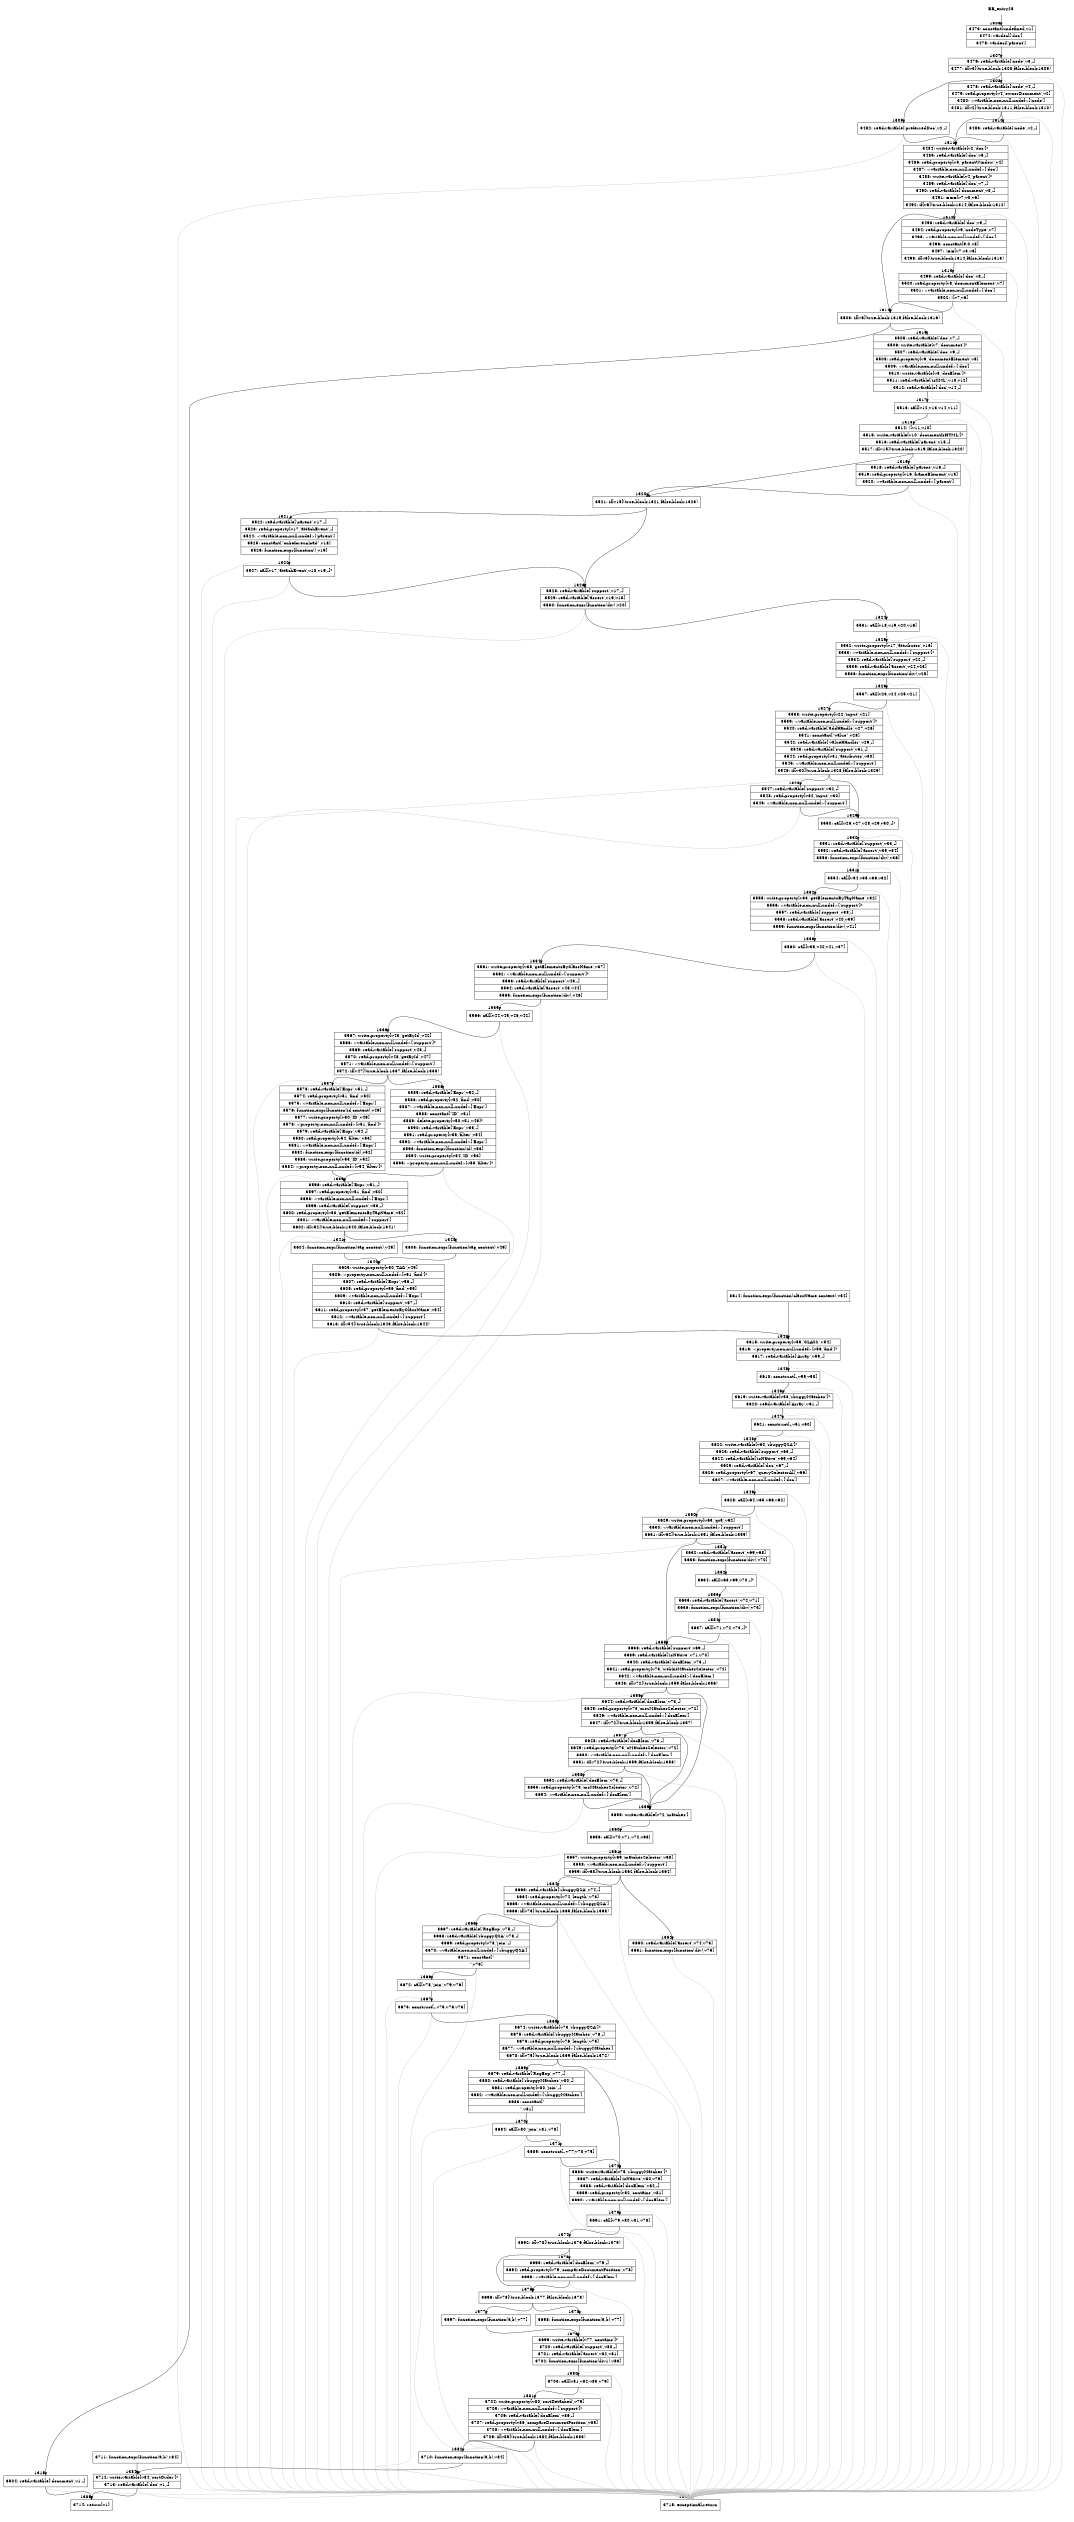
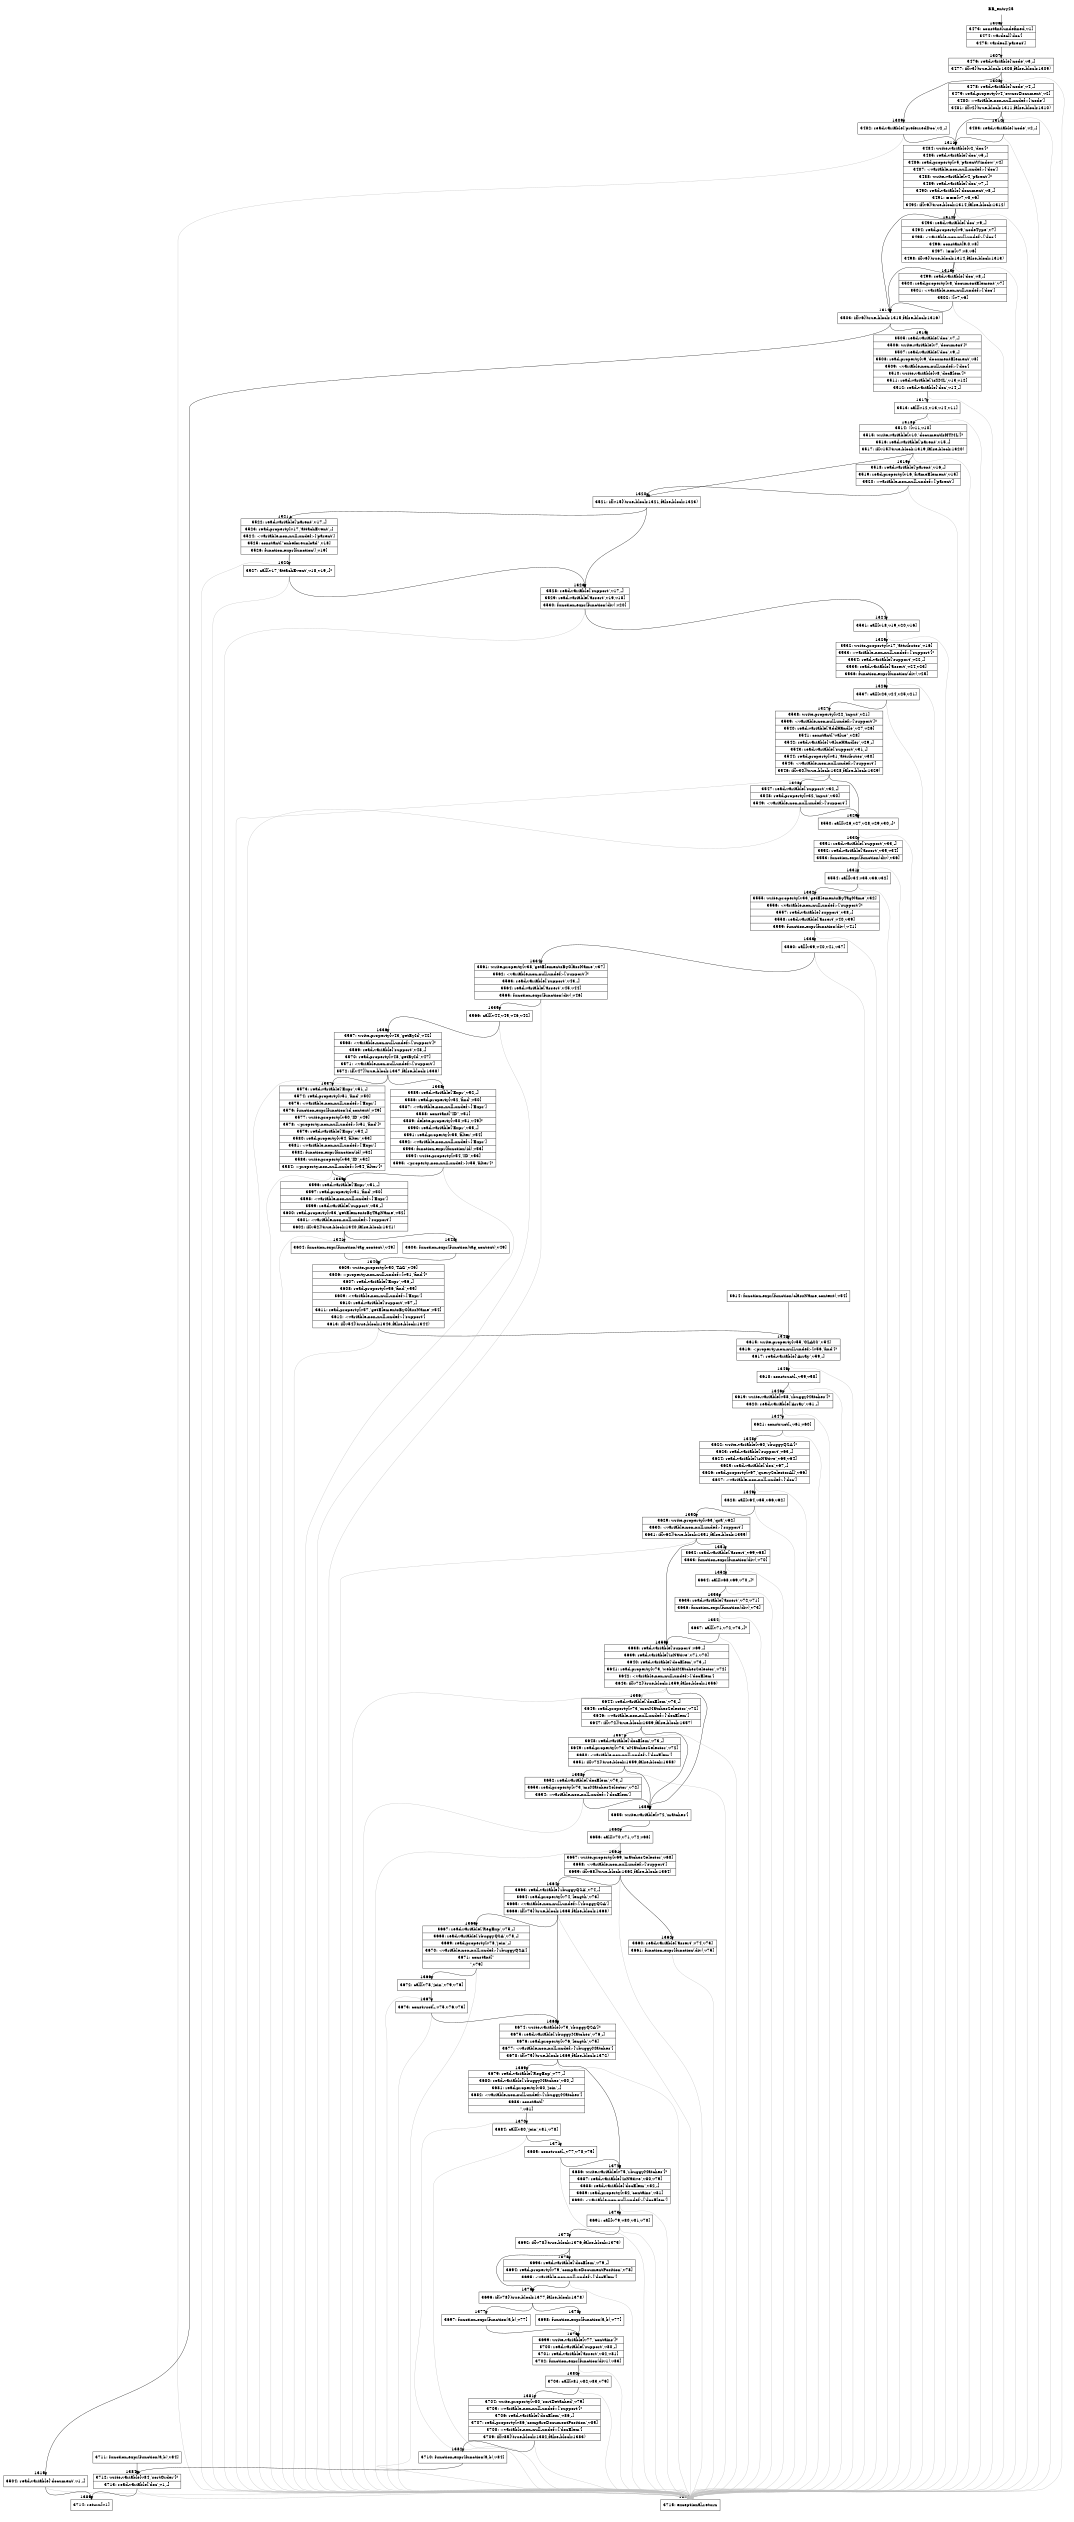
edge "3493: read-variable['doc',v9,-]" -> "3503: if[v6](true-block:1315,false-block:1316)": added
edge "3635: read-variable['assert',v72,v71]" -> "3637: call[v71,v72,v73,-]*": color black -> gray
edge "3638: read-variable['support',v69,-]" -> "3644: read-variable['docElem',v73,-]": color black -> gray
